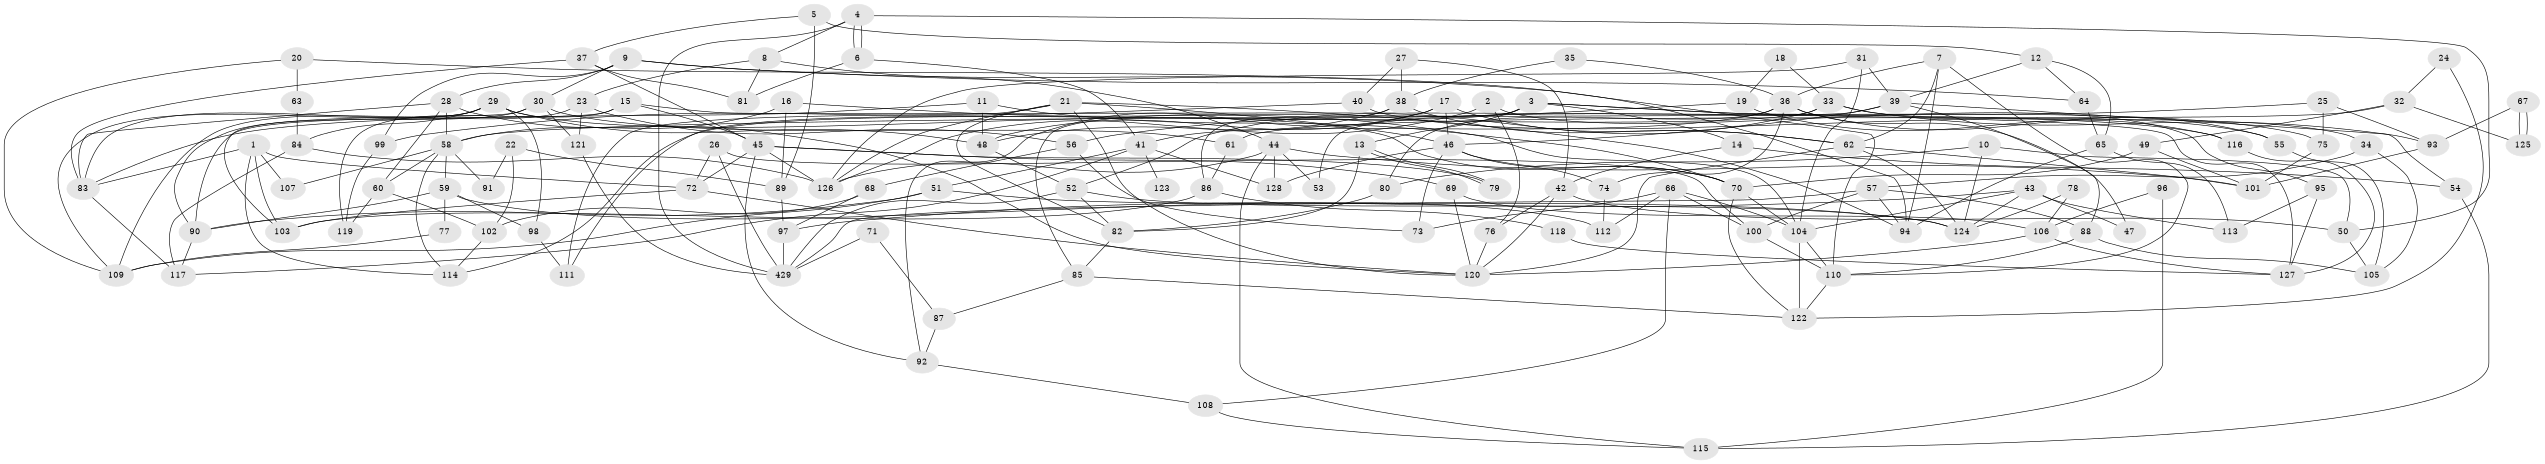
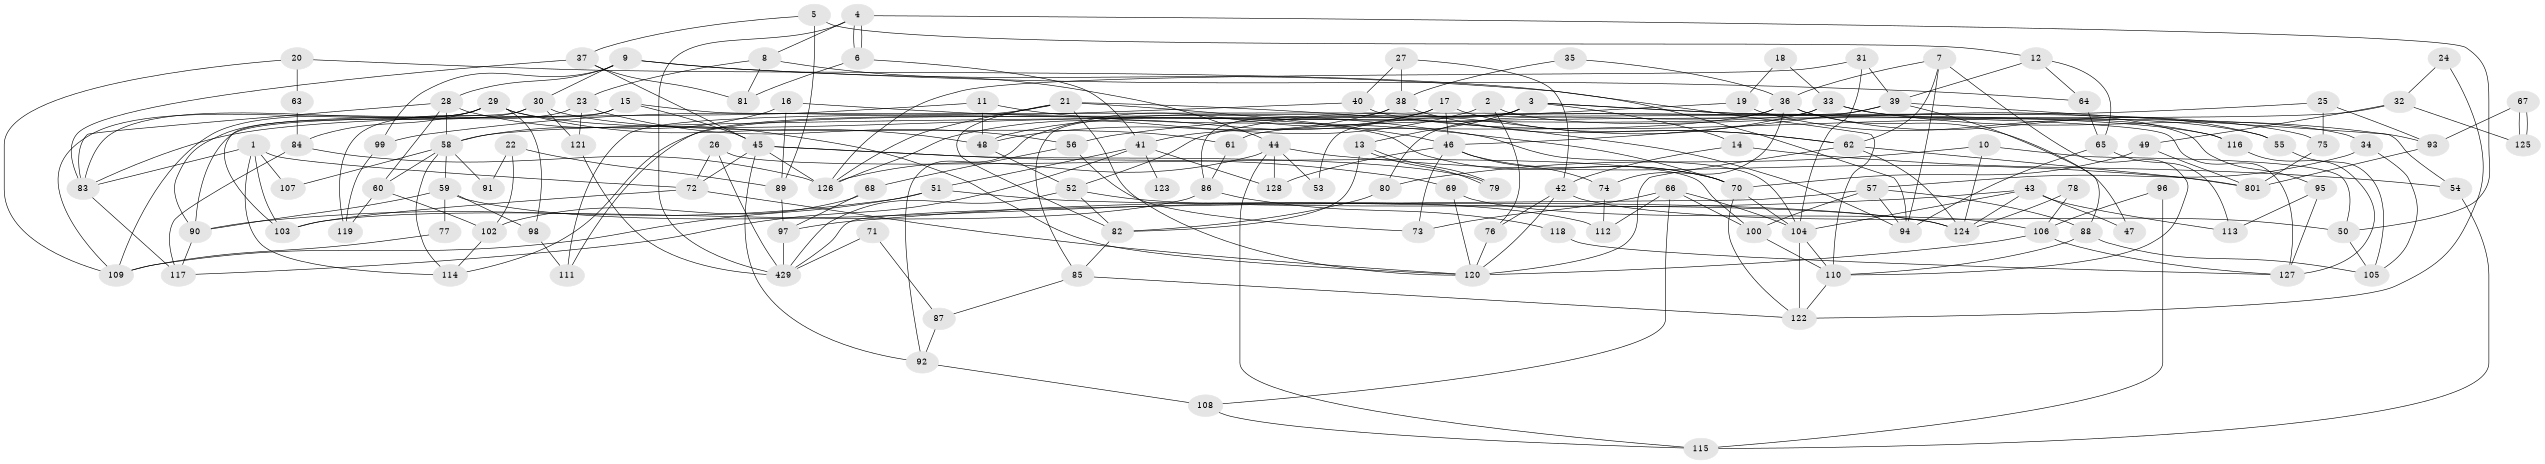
node "101": label "101" -> "801"
